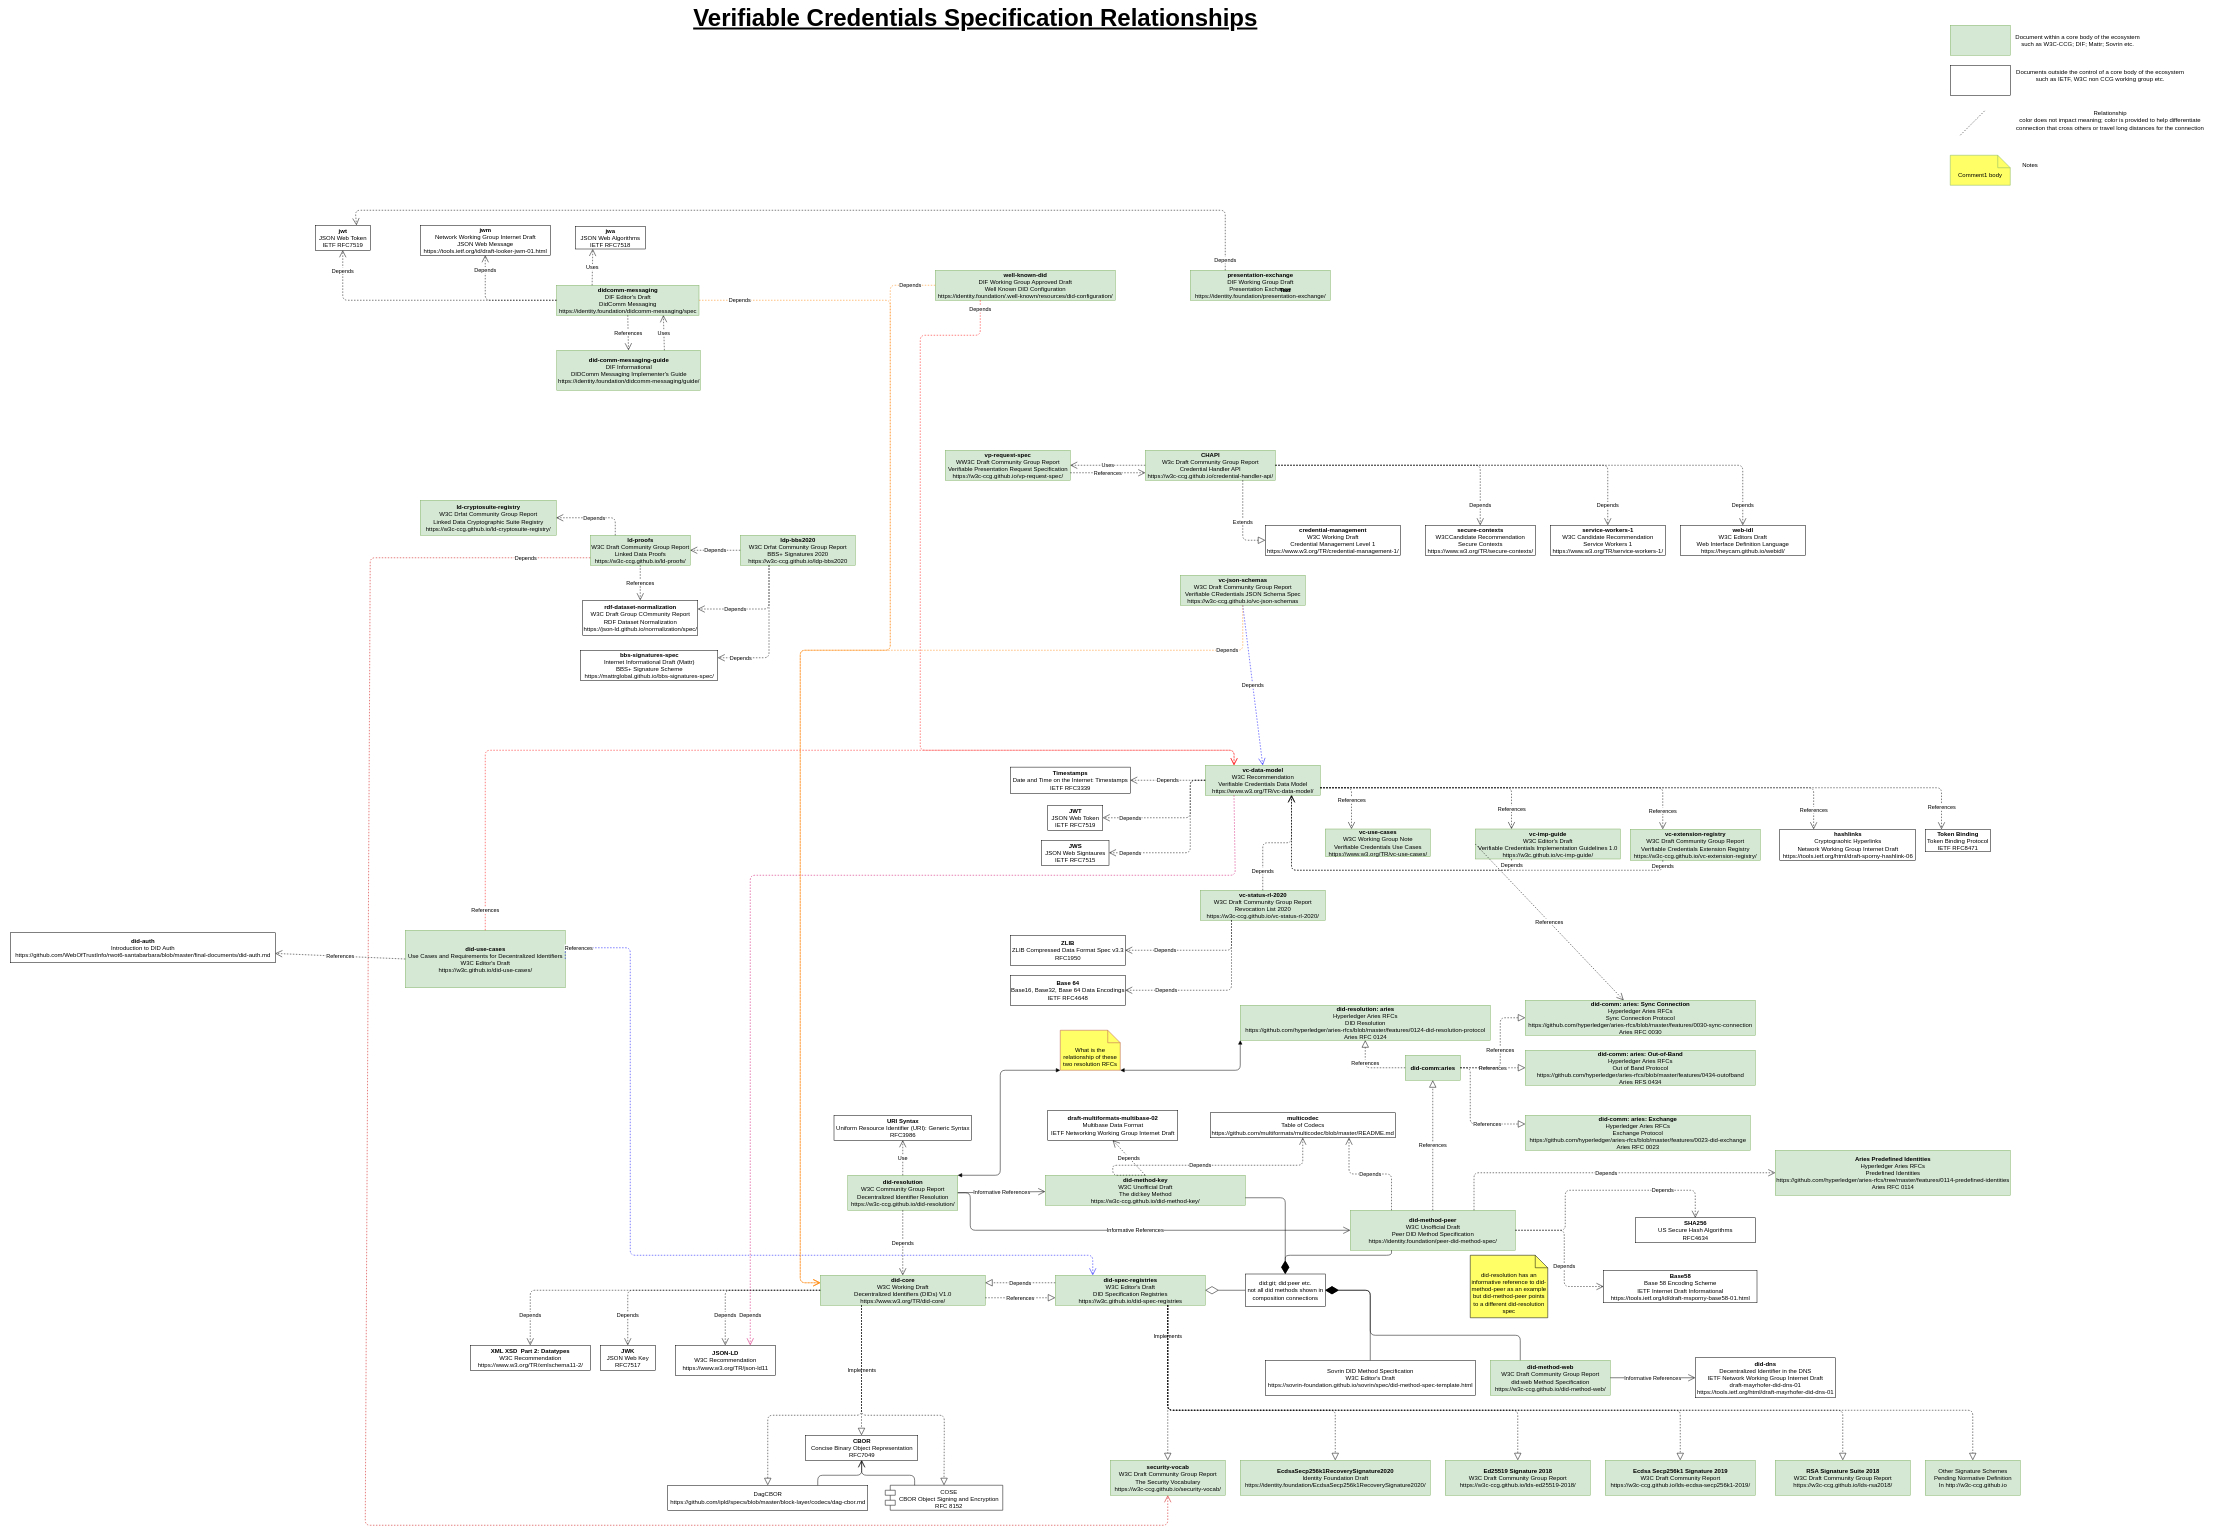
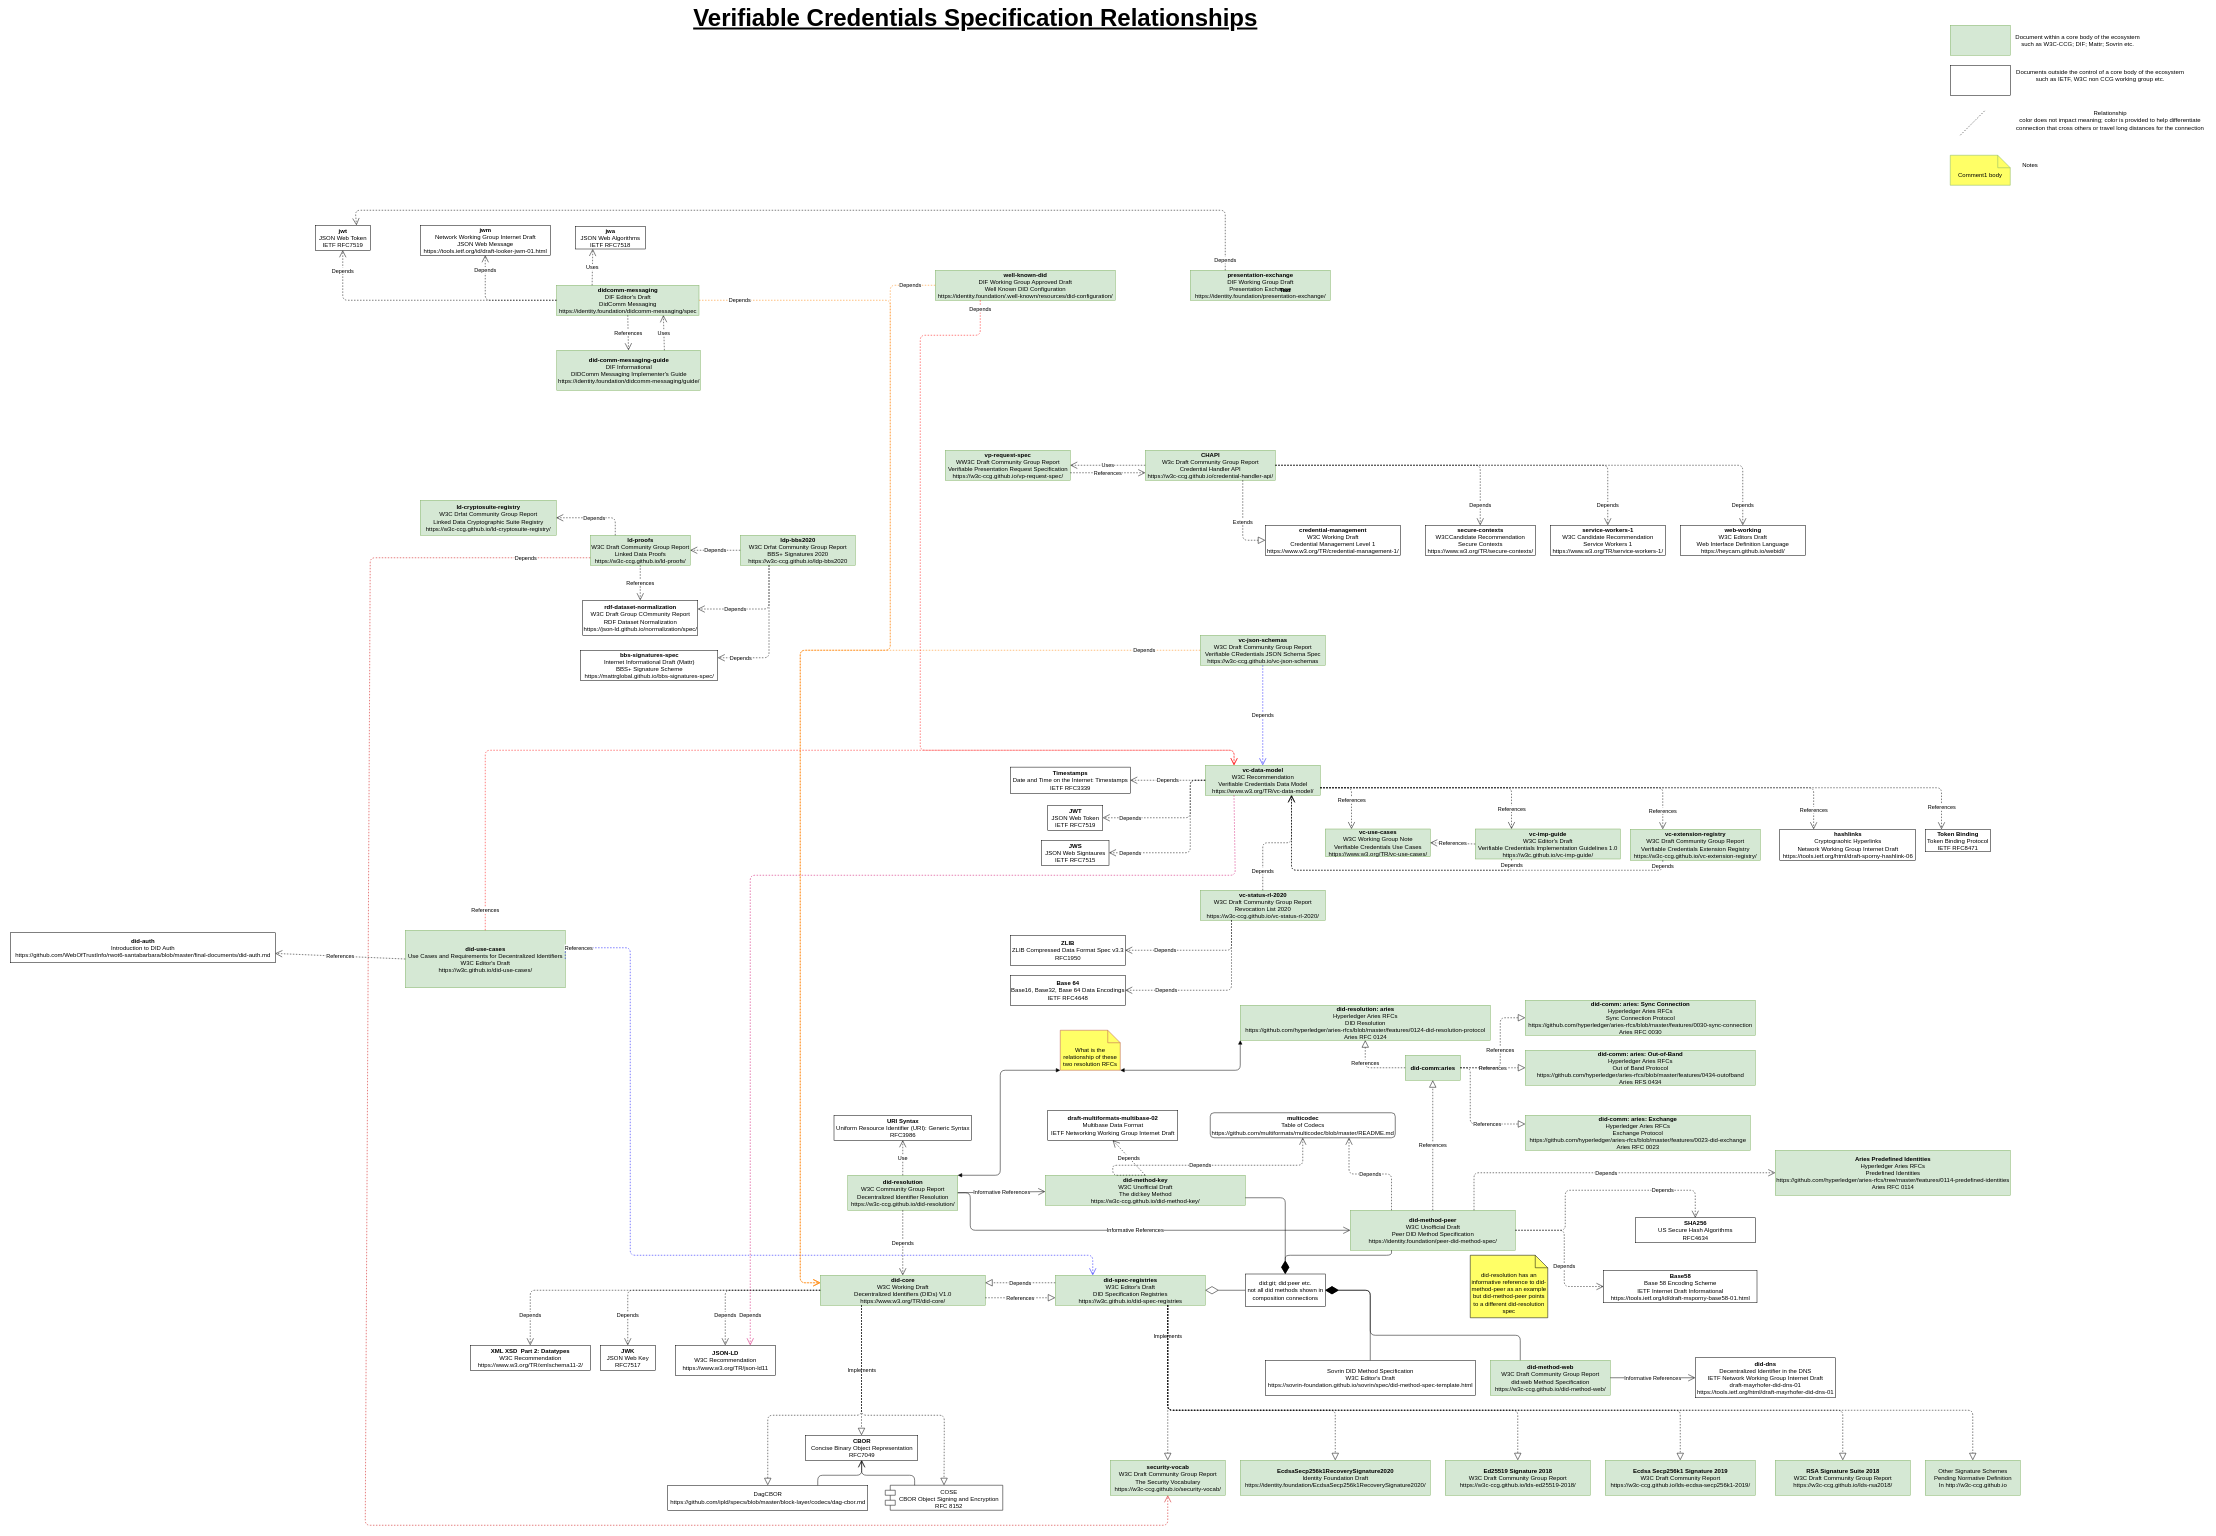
node "web-idl W3C Editors Draft Web Interface Definition Language https://heycam.github.io/webidl/": label "web-idl W3C Editors Draft Web Interface Definition Language https://heycam.github.io/webidl/" -> "web-working W3C Editors Draft Web Interface Definition Language https://heycam.github.io/webidl/"
node "vc-json-schemas W3C Draft Community Group Report Verifiable CRedentials JSON Schema Spec https://w3c-ccg.github.io/vc-json-schemas": moved (1243, 590) -> (1263, 650)
edge "vc-imp-guide W3C Editor's Draft Verifiable Credentials Implementation Guidelines 1.0 https://w3c.github.io/vc-imp-guide/" -> "did-comm: aries: Sync Connection Hyperledger Aries RFCs Sync Connection Protocol https://github.com/hyperledger/aries-rfcs/blob/master/features/0030-sync-connection Aries RFC 0030": now "vc-imp-guide W3C Editor's Draft Verifiable Credentials Implementation Guidelines 1.0 https://w3c.github.io/vc-imp-guide/" -> "vc-use-cases W3C Working Group Note Verifiable Credentials Use Cases https://www.w3.org/TR/vc-use-cases/"
node "multicodec Table of Codecs https://github.com/multiformats/multicodec/blob/master/README.md": shape rectangle -> rounded rectangle
